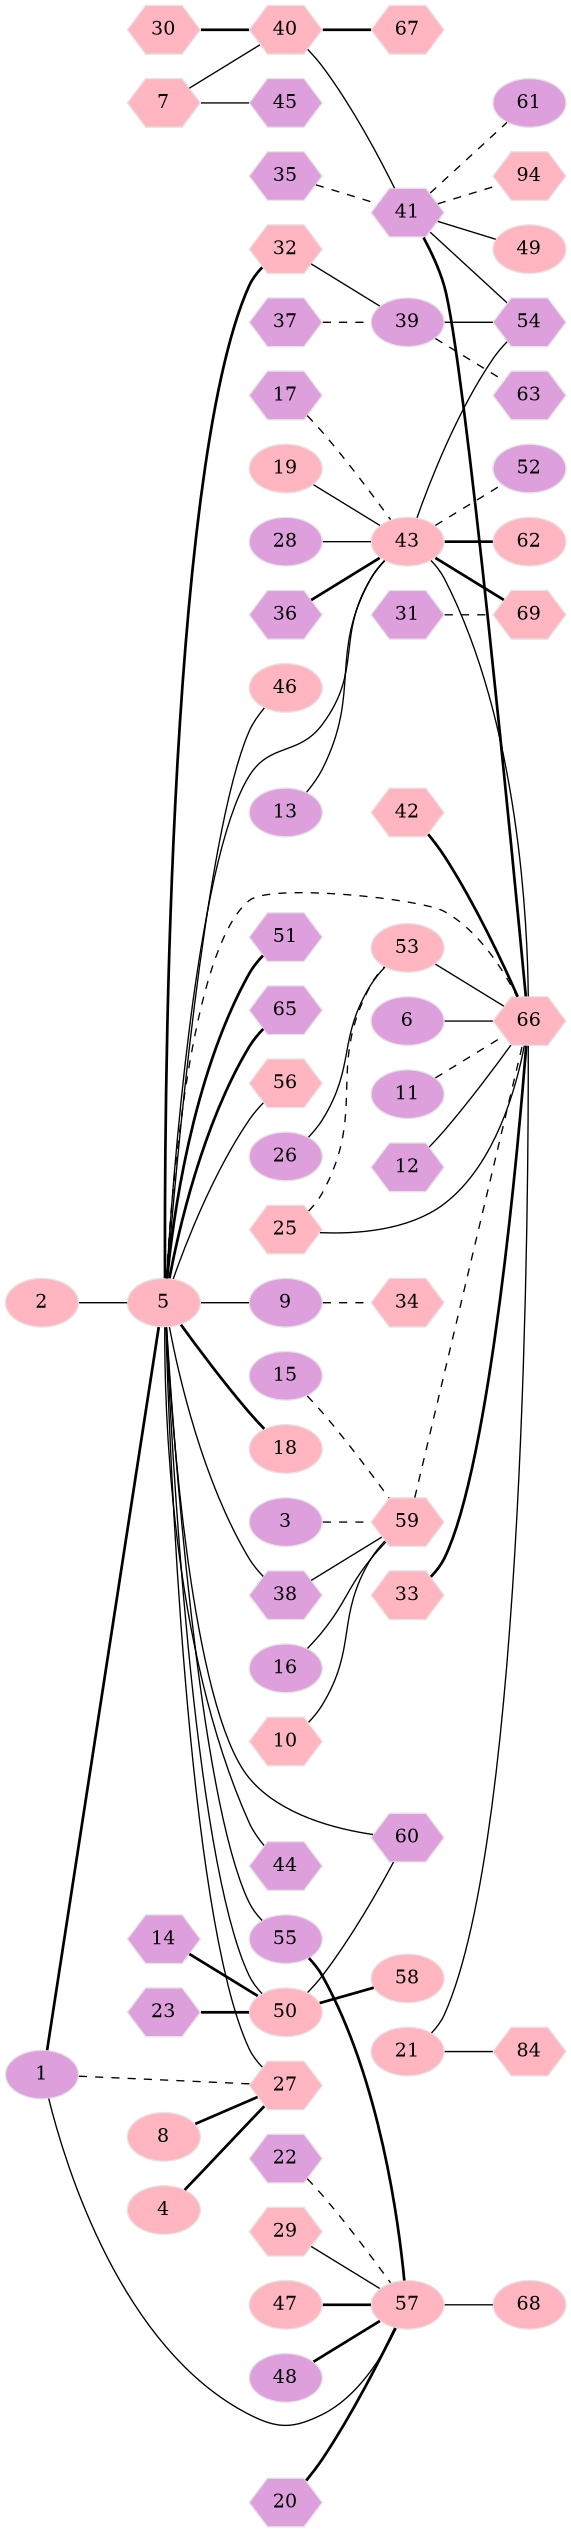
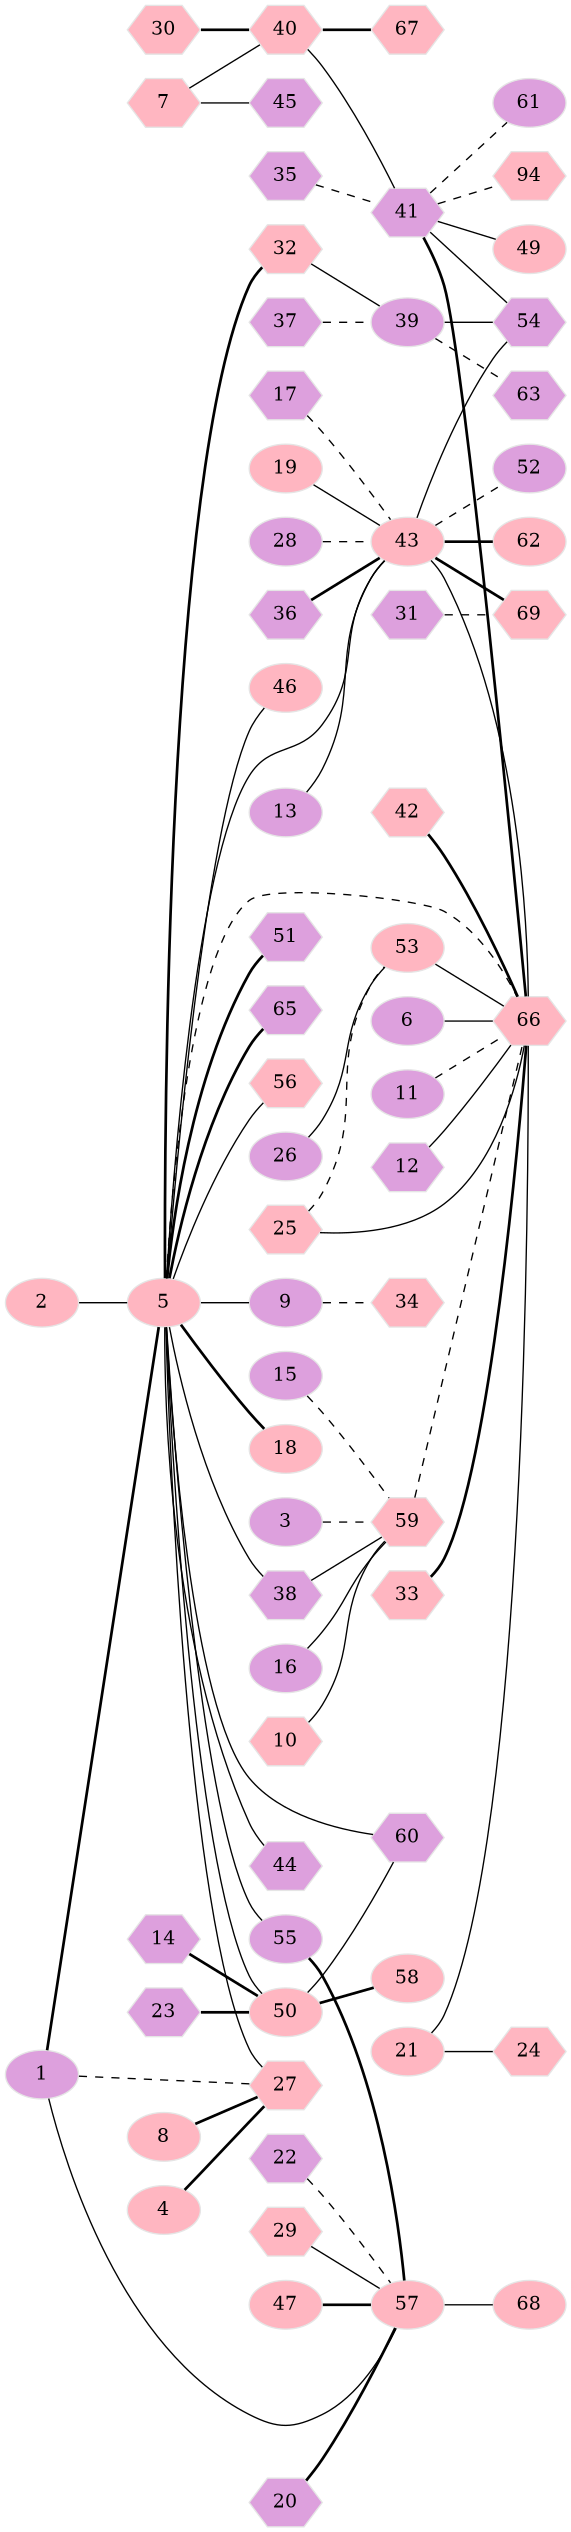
edge "28" -- "43": style solid -> dashed
node "84": label "84" -> "24"
node "48": removed
